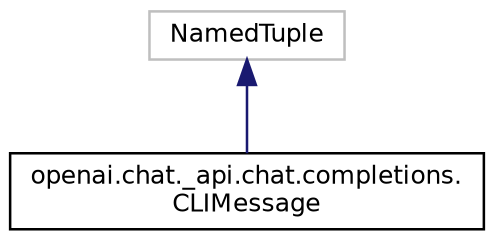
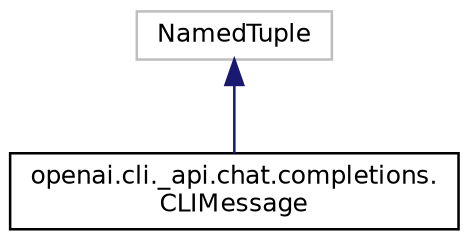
node "openai.chat._api.chat.completions. CLIMessage": label "openai.chat._api.chat.completions. CLIMessage" -> "openai.cli._api.chat.completions. CLIMessage"
